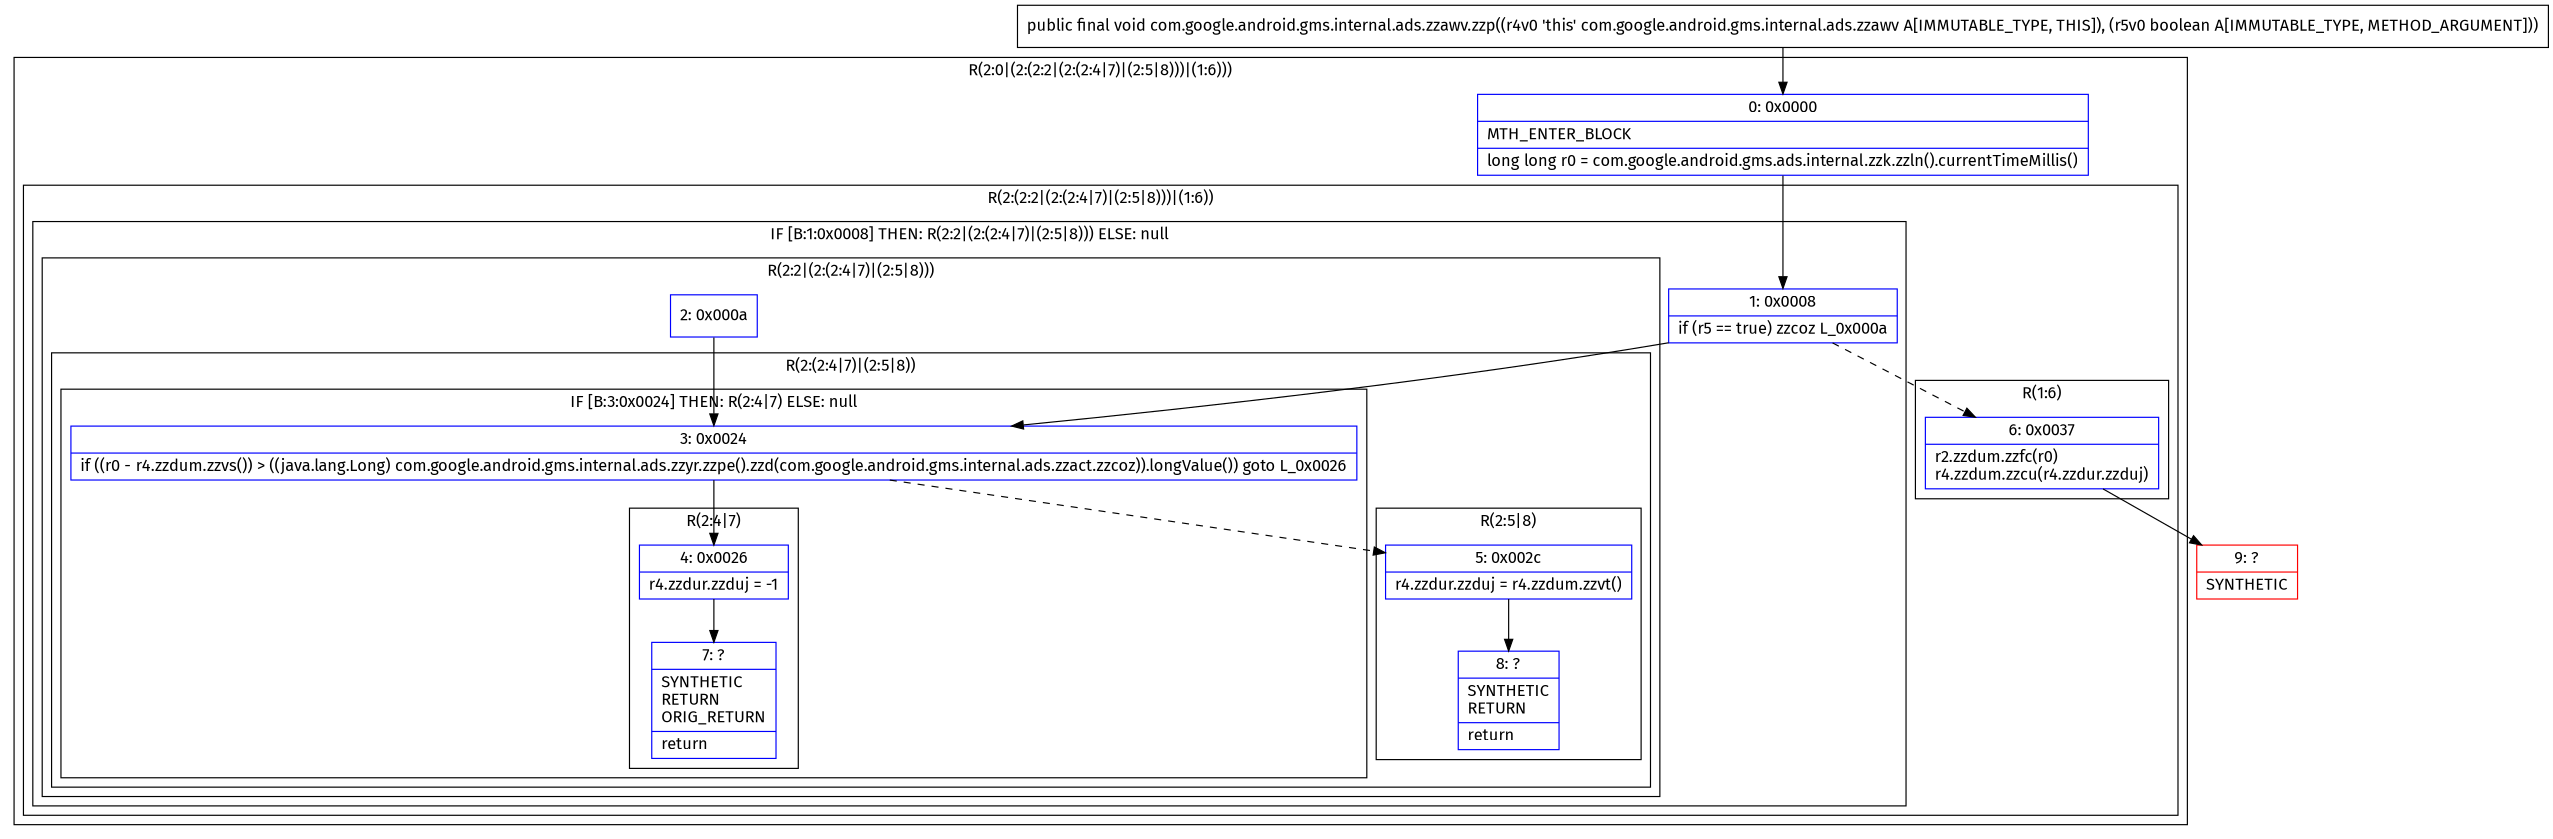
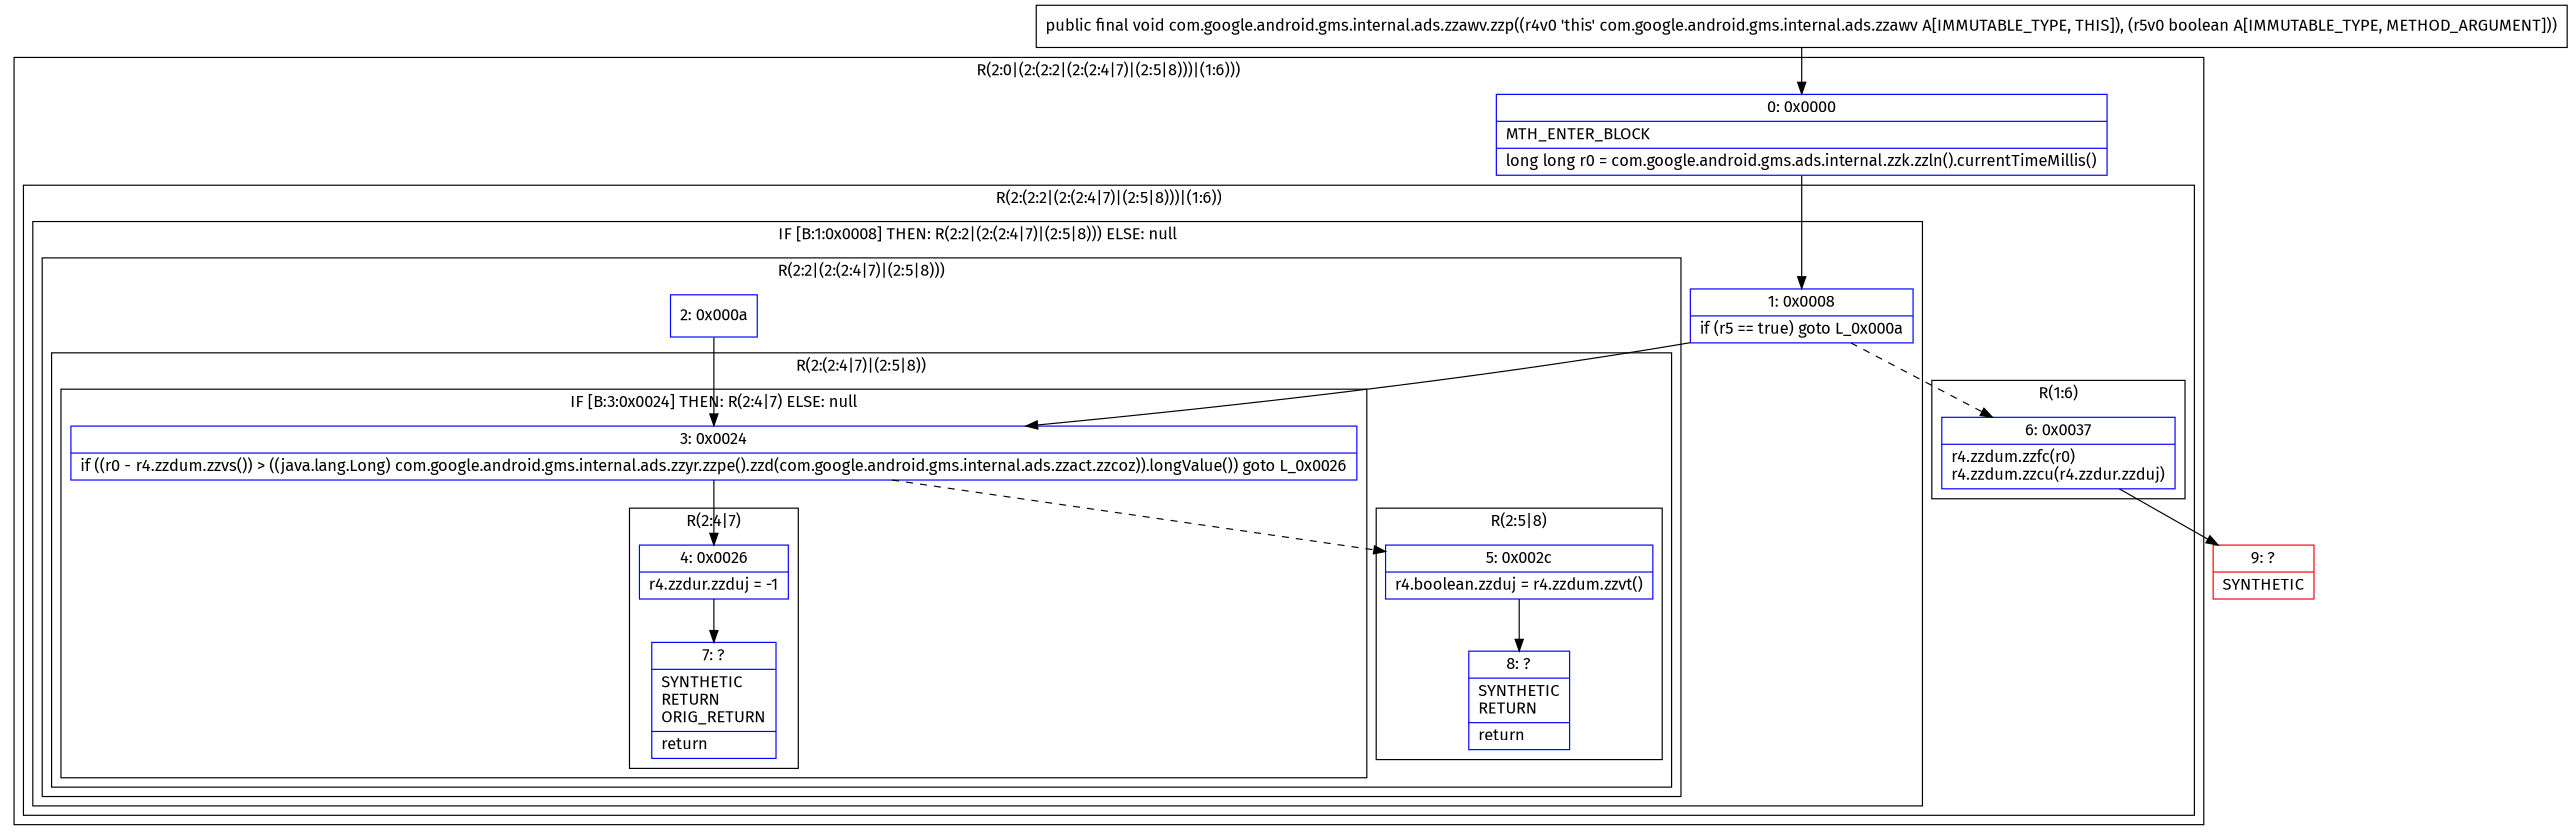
node "1: 0x0008": text "if (r5 == true) zzcoz L_0x000a" -> "if (r5 == true) goto L_0x000a"
node "6: 0x0037": text "r2.zzdum.zzfc(r0)" -> "r4.zzdum.zzfc(r0)"
node "5: 0x002c": text "r4.zzdur.zzduj = r4.zzdum.zzvt()" -> "r4.boolean.zzduj = r4.zzdum.zzvt()"
